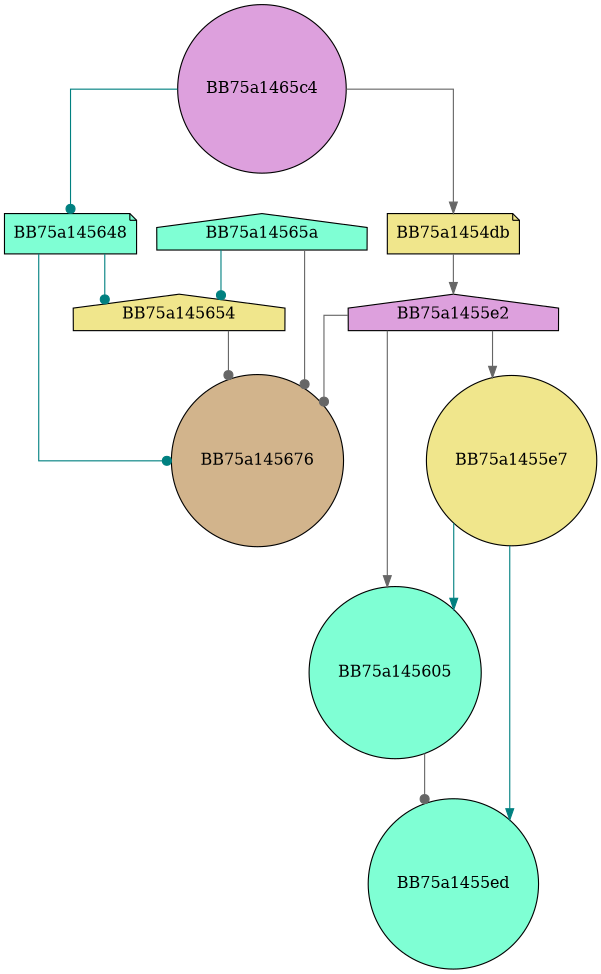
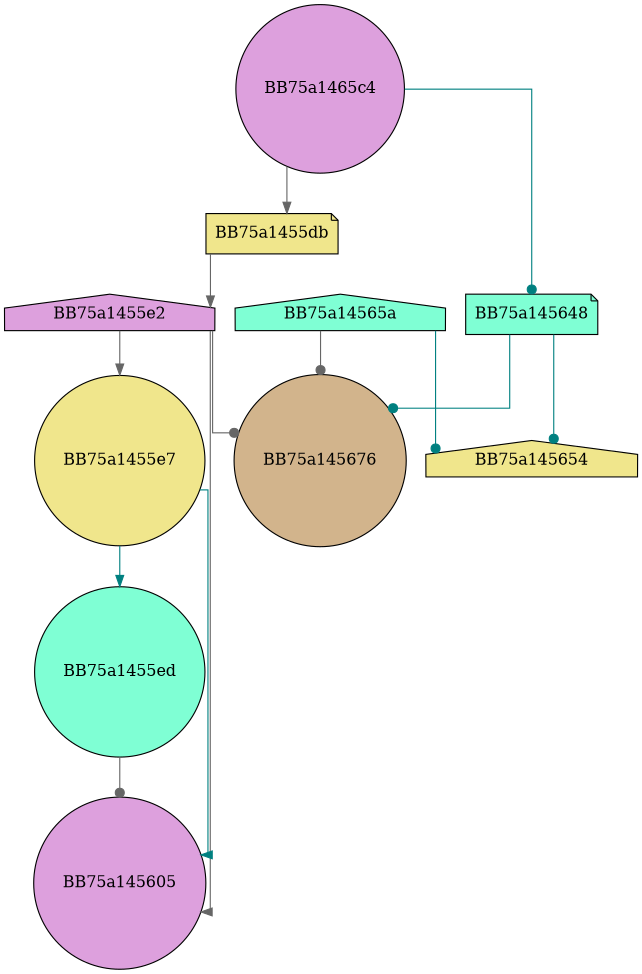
node "BB75a1454db": label "BB75a1454db" -> "BB75a1455db"
edge "BB75a145654" -> "BB75a145676": removed
node "BB75a145605": fillcolor aquamarine -> plum
edge "BB75a145605" -> "BB75a1455ed": reversed
